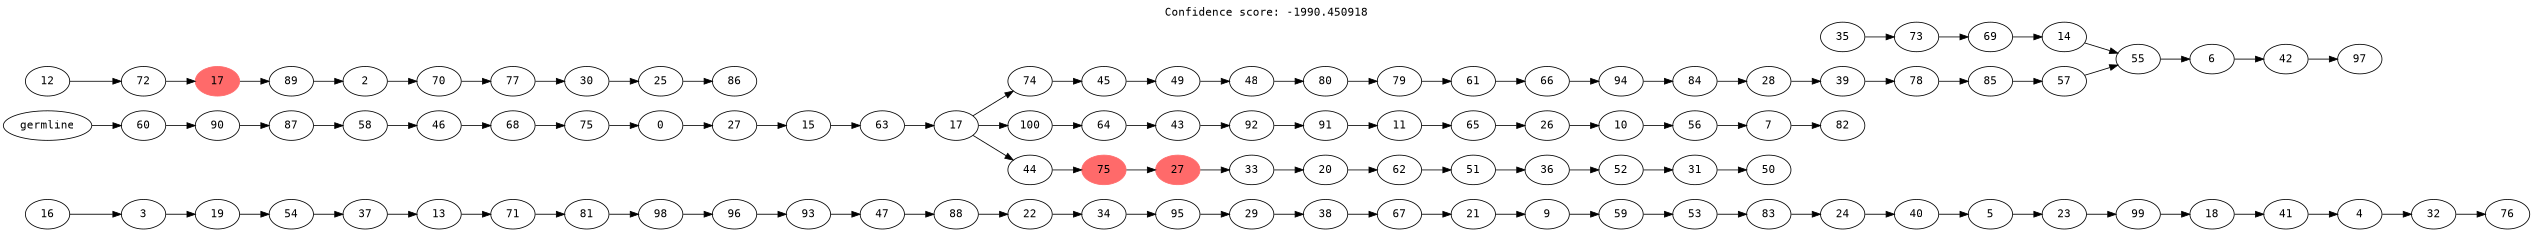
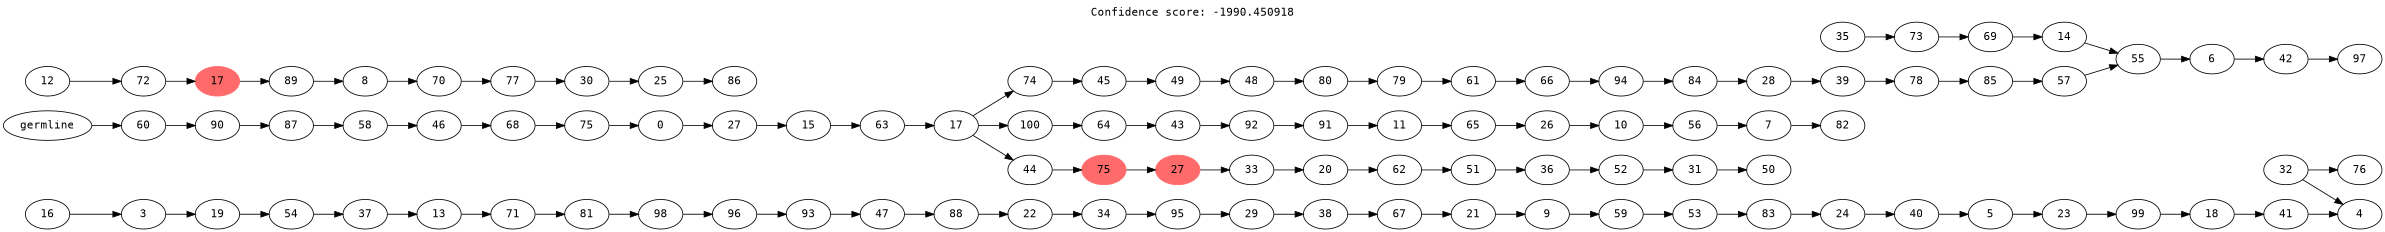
node "2": label "2" -> "8"
edge "4" -> "32": reversed
